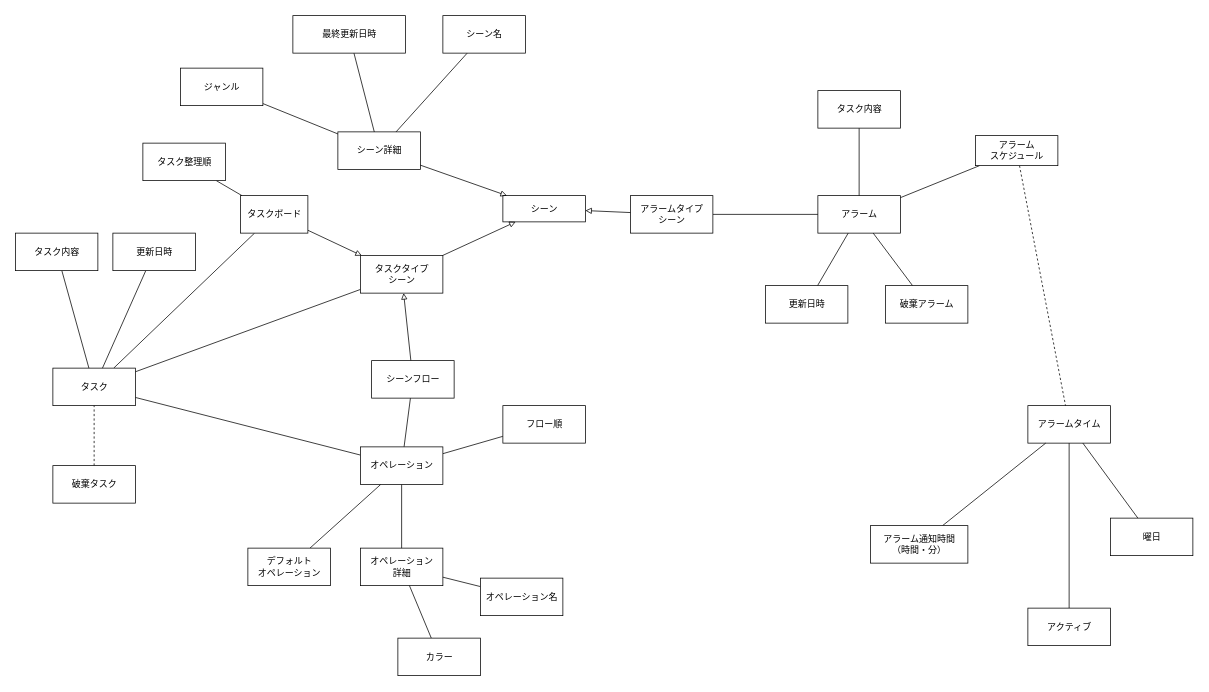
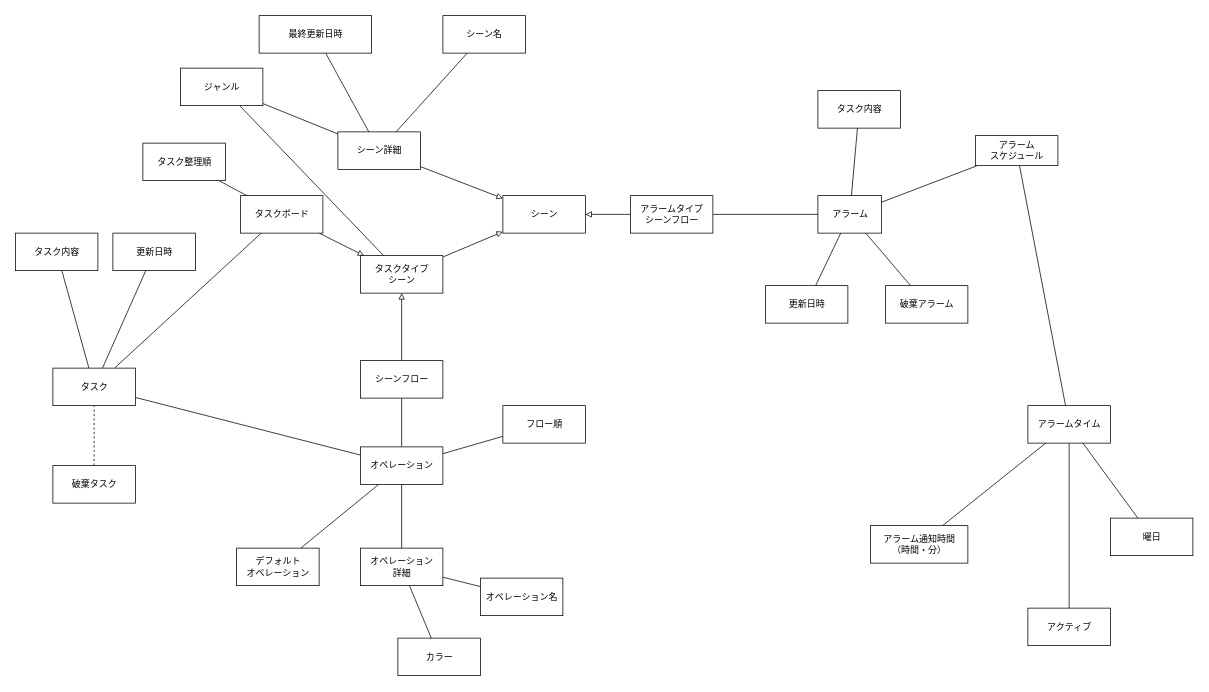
node "最終更新日時": moved (349, 34) -> (315, 34)
node "シーン": size 83x26 -> 83x38
node "タスクボード": size 68x38 -> 83x38
node "アラームタイプ シーン": label "アラームタイプ シーン" -> "アラームタイプ シーンフロー"
node "アラーム": size 83x38 -> 64x38
edge "アラーム スケジュール" -- "アラームタイム": style dashed -> solid
edge "タスクタイプ シーン" -- "タスク": now "タスクタイプ シーン" -- "ジャンル"
node "シーンフロー": moved (413, 379) -> (402, 379)
node "デフォルト オペレーション": moved (289, 567) -> (278, 567)
